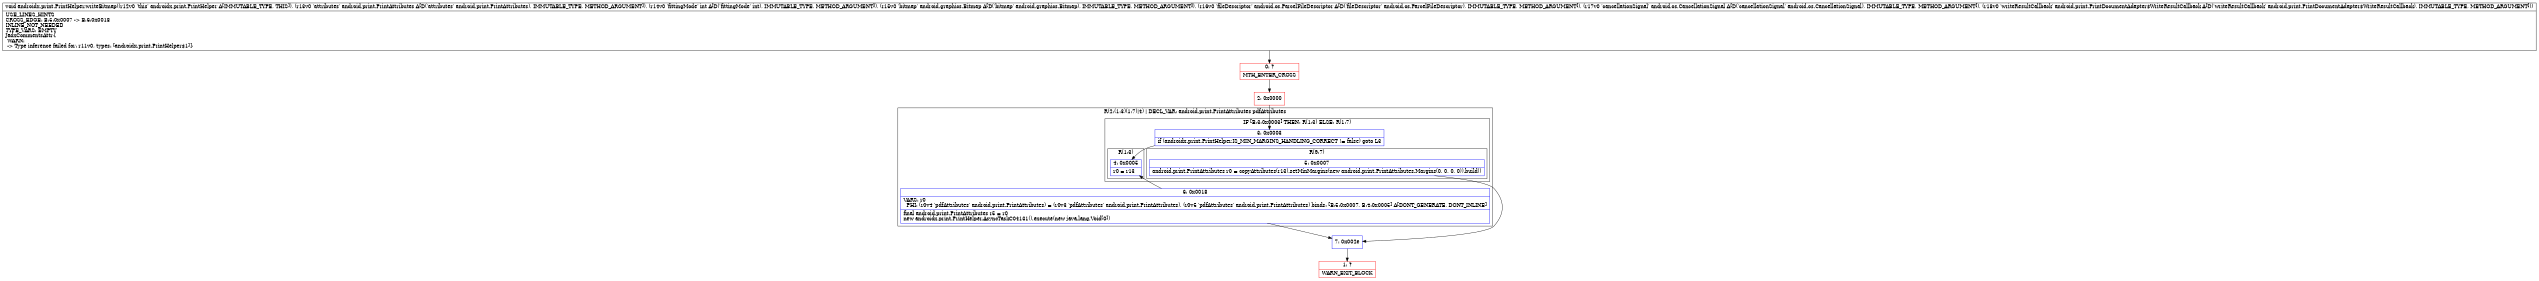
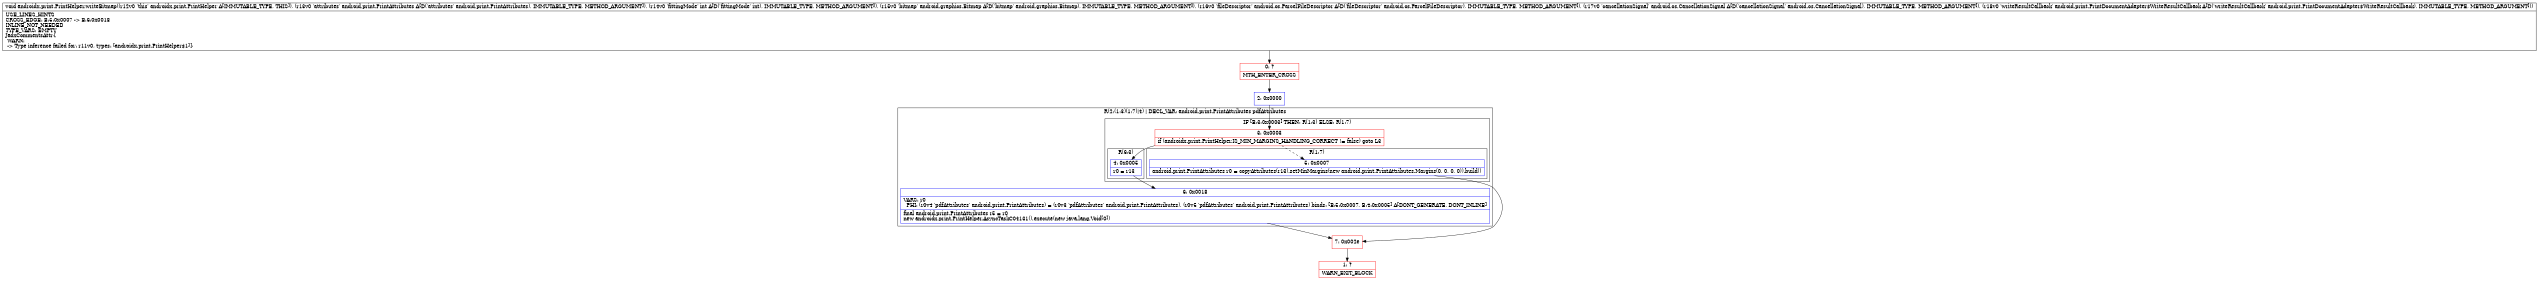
node "2: 0x0000": color red -> blue
node "3: 0x0003": color blue -> red
edge "3: 0x0003" -> "5: 0x0007": added
cluster "R(1:3)": label "R(1:3)" -> "R(6:3)"
cluster "R(9:7)": label "R(9:7)" -> "R(1:7)"
edge "6: 0x0018" -> "4: 0x0005": reversed
node "7: 0x002e": color blue -> red
